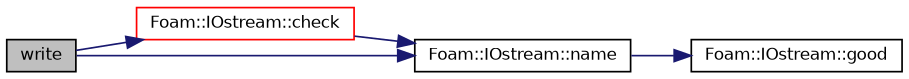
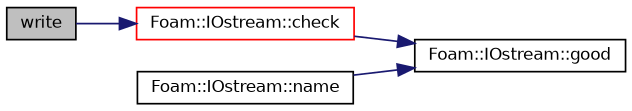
edge "Foam::IOstream::check" -> "Foam::IOstream::name": now "Foam::IOstream::check" -> "Foam::IOstream::good"
edge "write" -> "Foam::IOstream::name": removed
